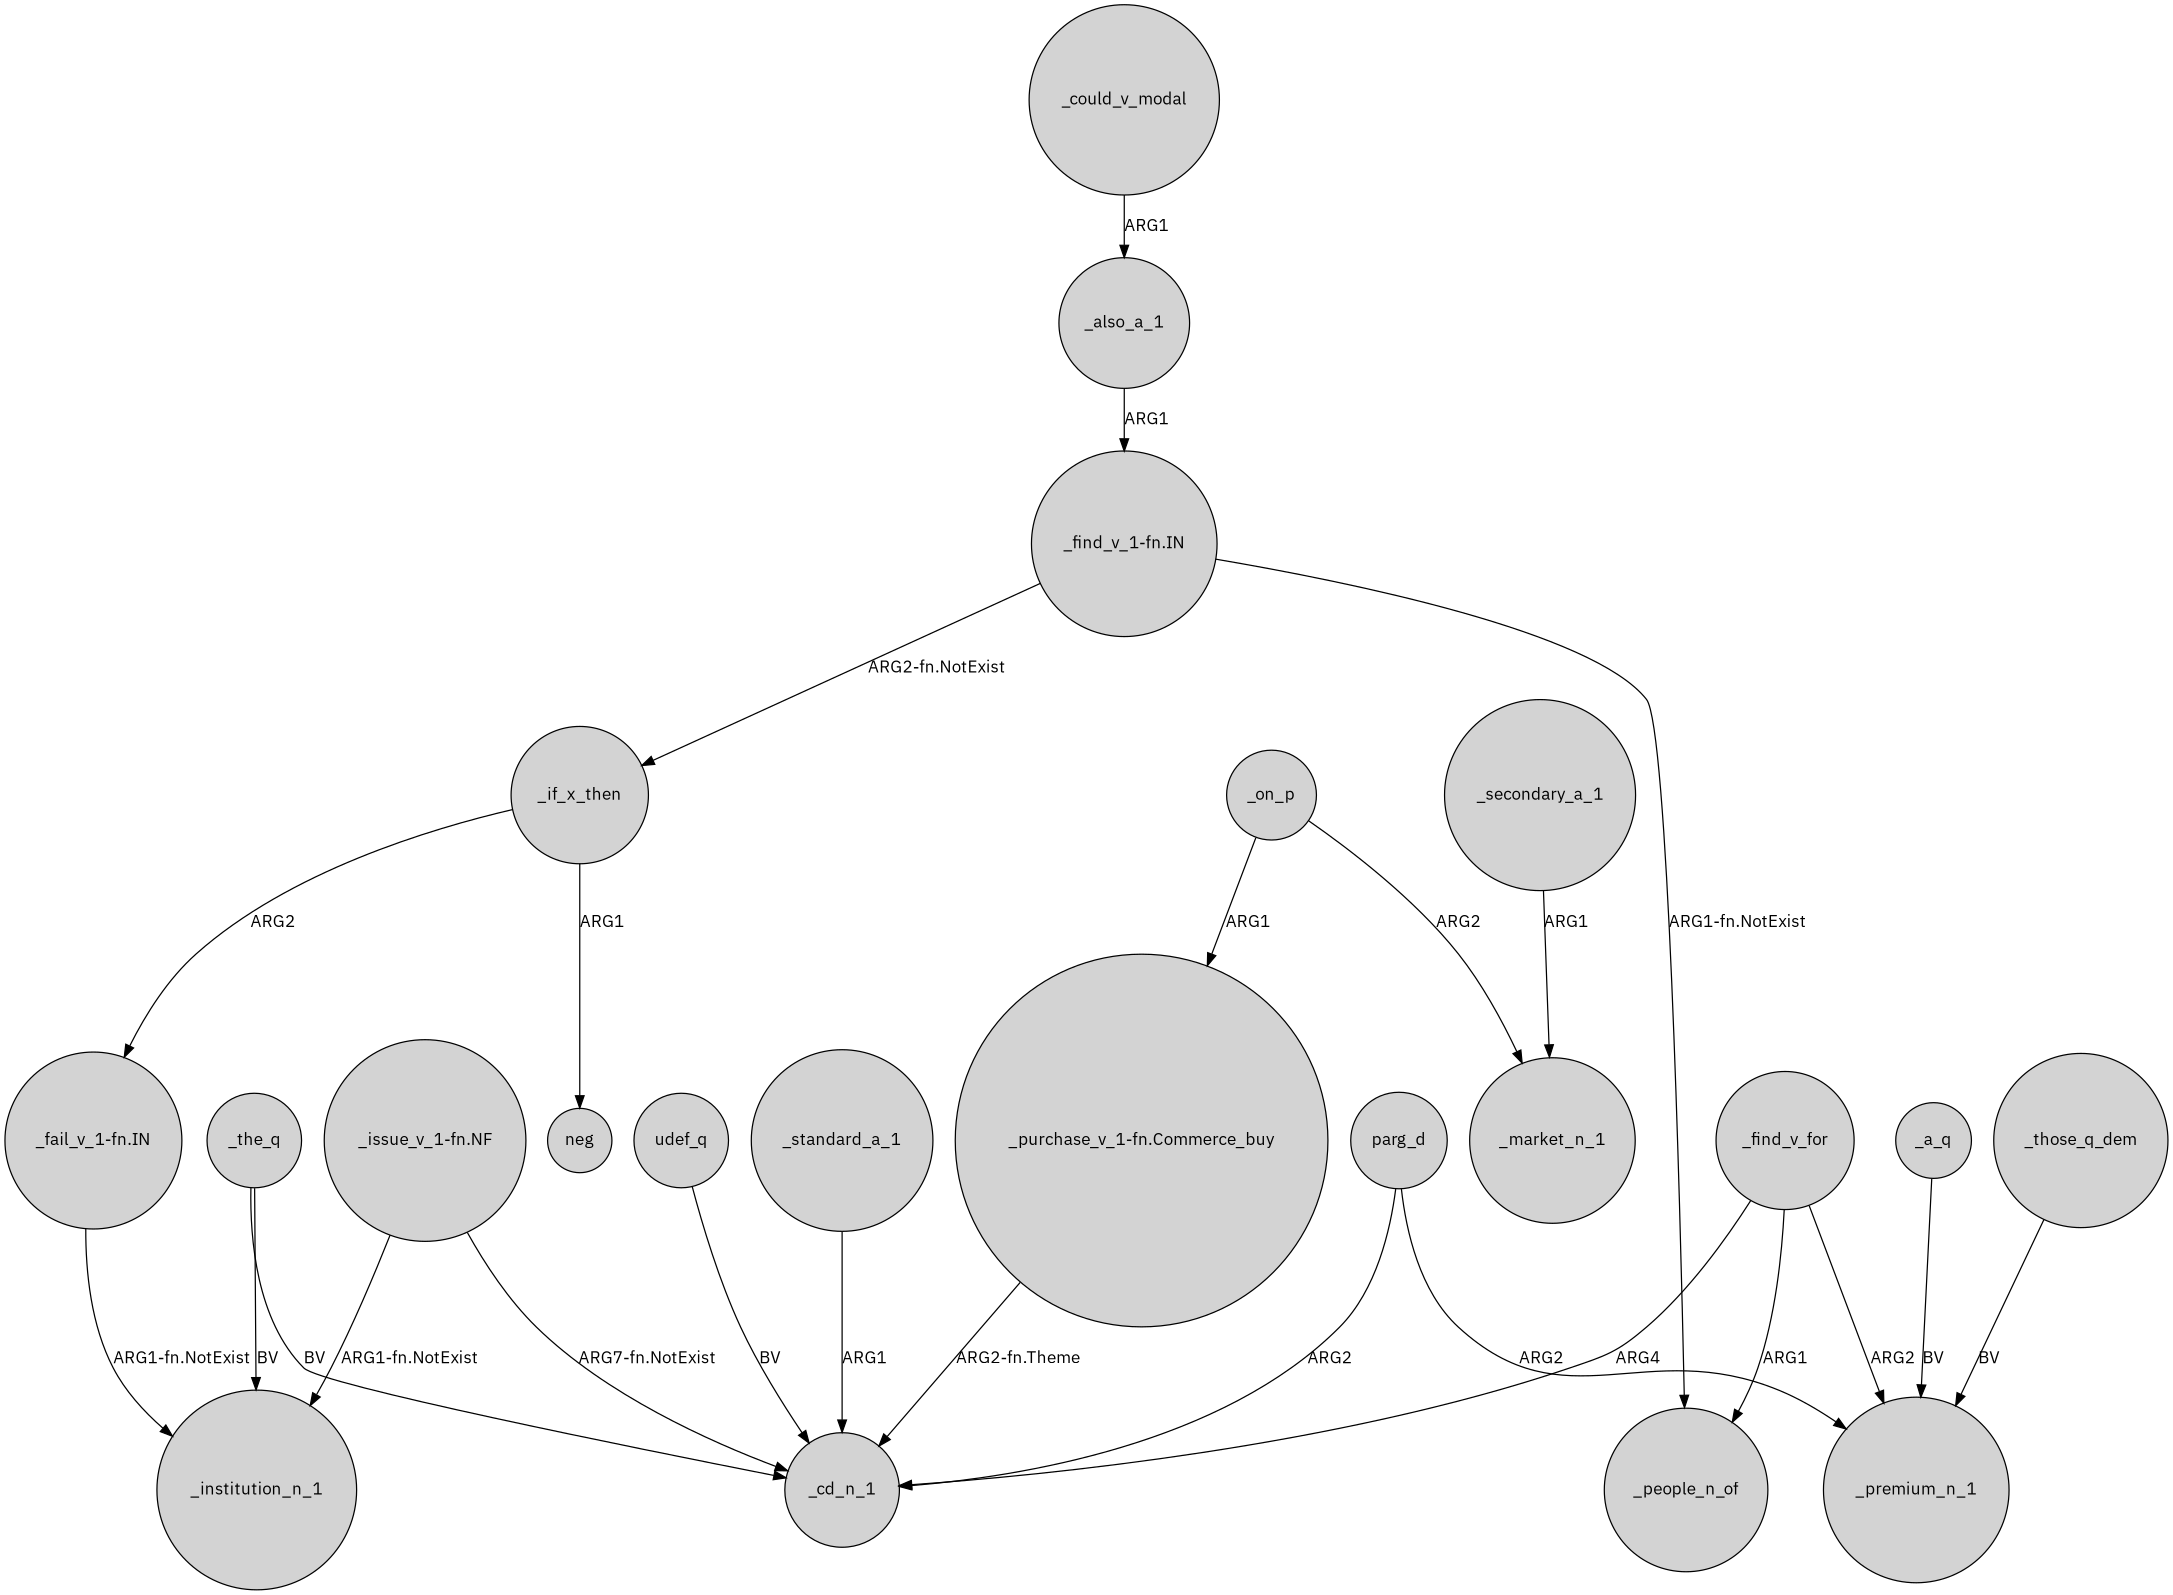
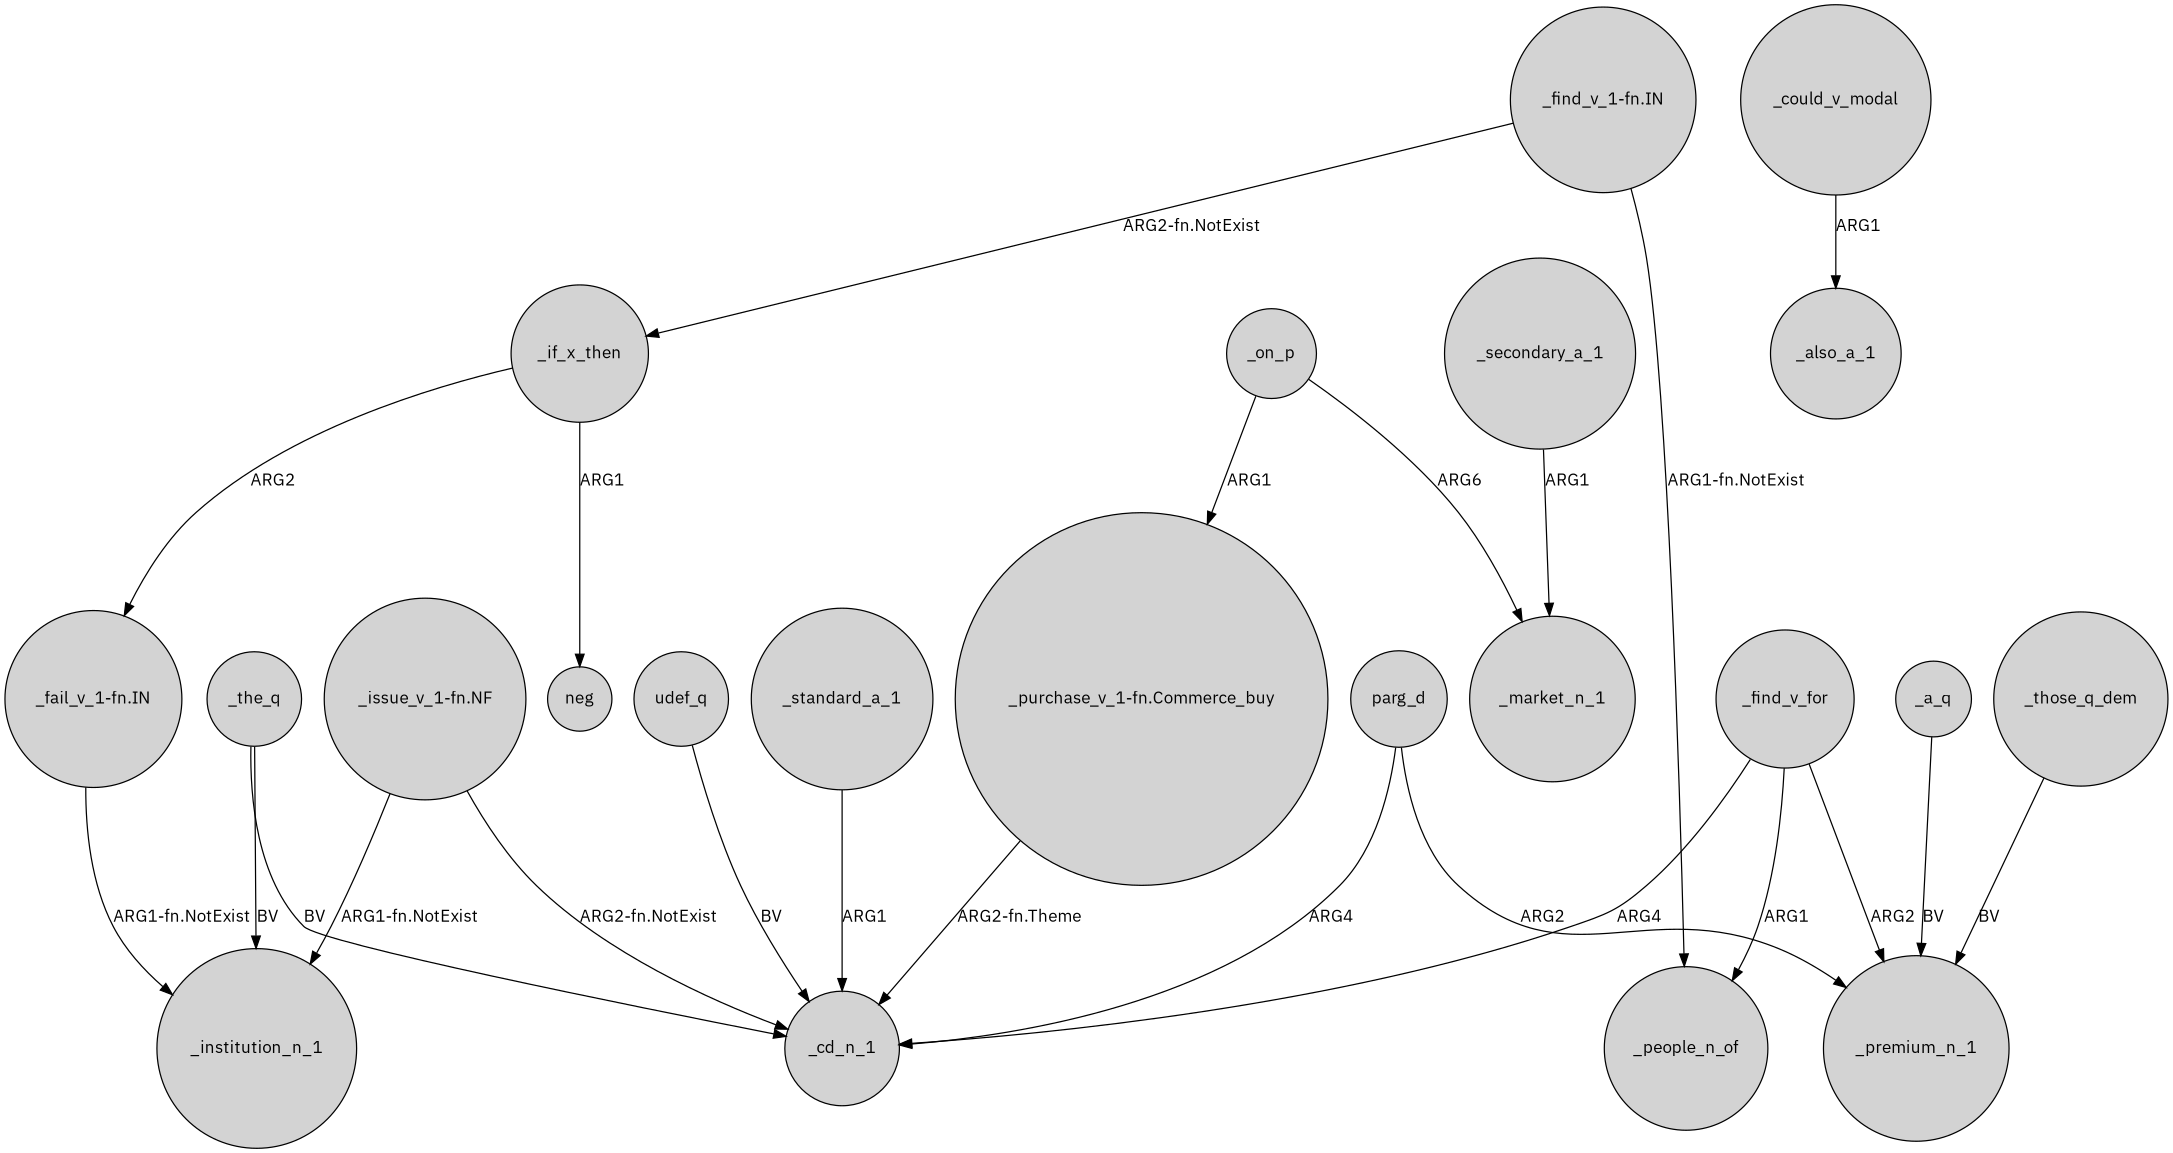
edge "_also_a_1" -> "_find_v_1-fn.IN": removed, label "ARG1"
edge "_on_p" -> "_market_n_1": label "ARG2" -> "ARG6"
edge "_issue_v_1-fn.NF" -> "_cd_n_1": label "ARG7-fn.NotExist" -> "ARG2-fn.NotExist"
edge "parg_d" -> "_cd_n_1": label "ARG2" -> "ARG4"
